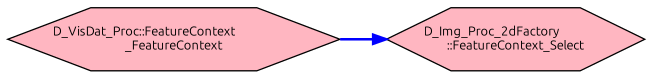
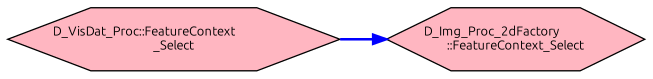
node "D_VisDat_Proc::FeatureContext _FeatureContext": label "D_VisDat_Proc::FeatureContext _FeatureContext" -> "D_VisDat_Proc::FeatureContext _Select"
